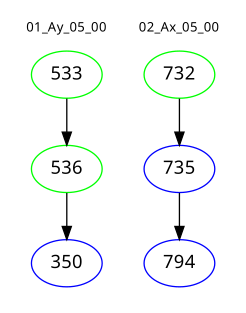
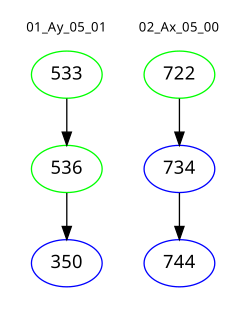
cluster "01_Ay_05_00": label "01_Ay_05_00" -> "01_Ay_05_01"
node "732": label "732" -> "722"
node "735": label "735" -> "734"
node "794": label "794" -> "744"
